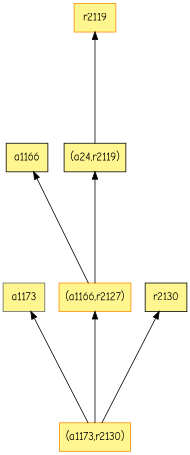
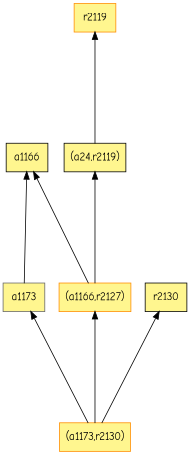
edge "a1173" -> "a1166": added
